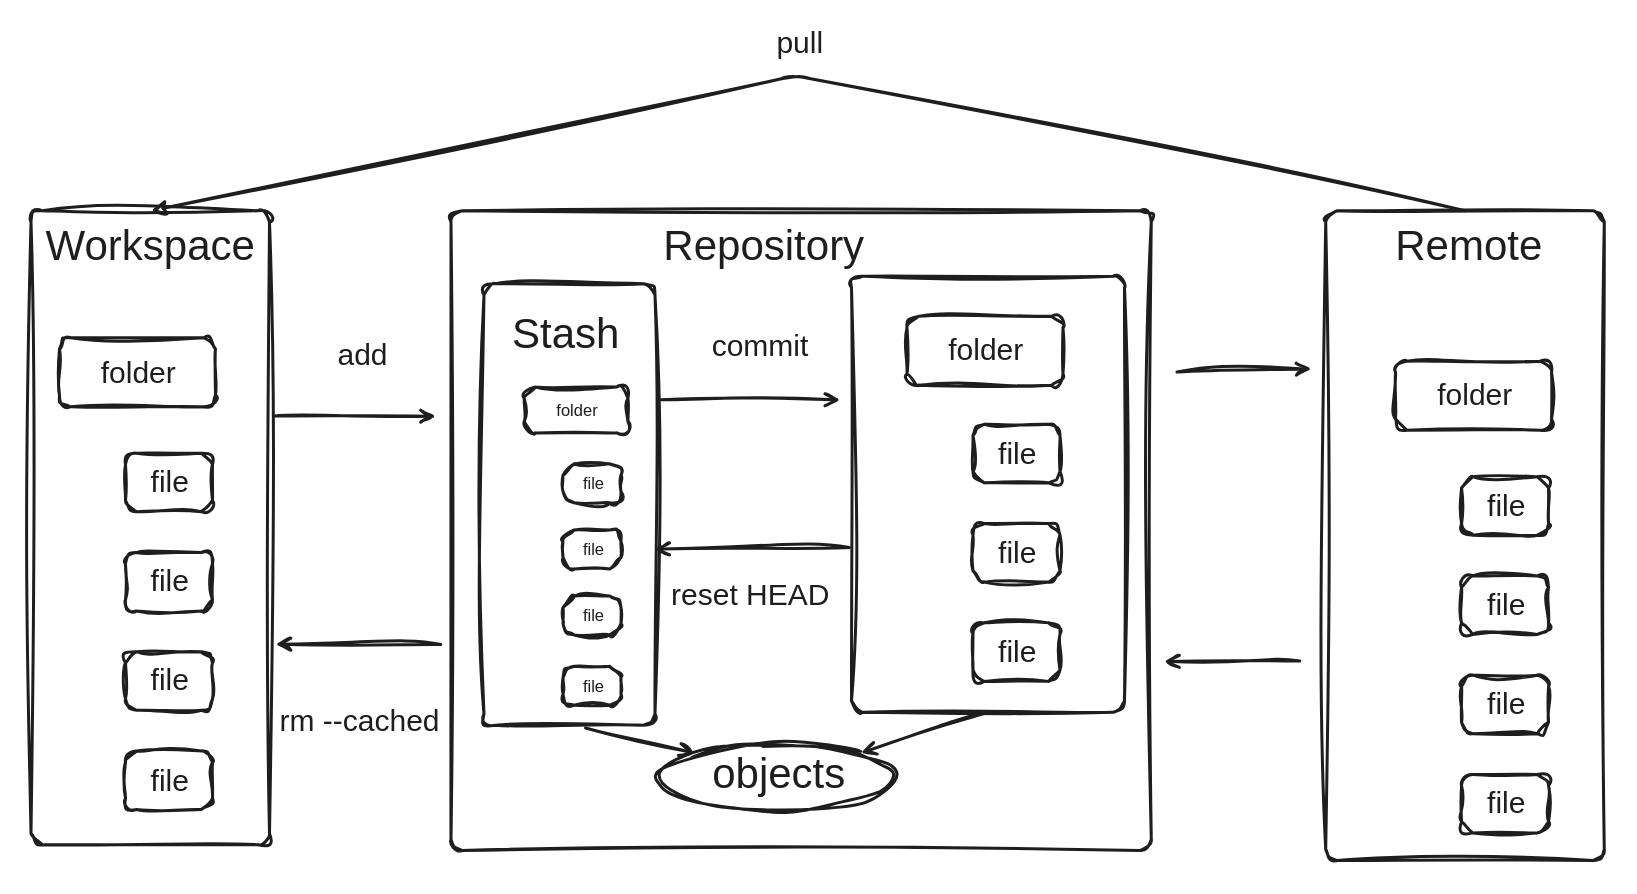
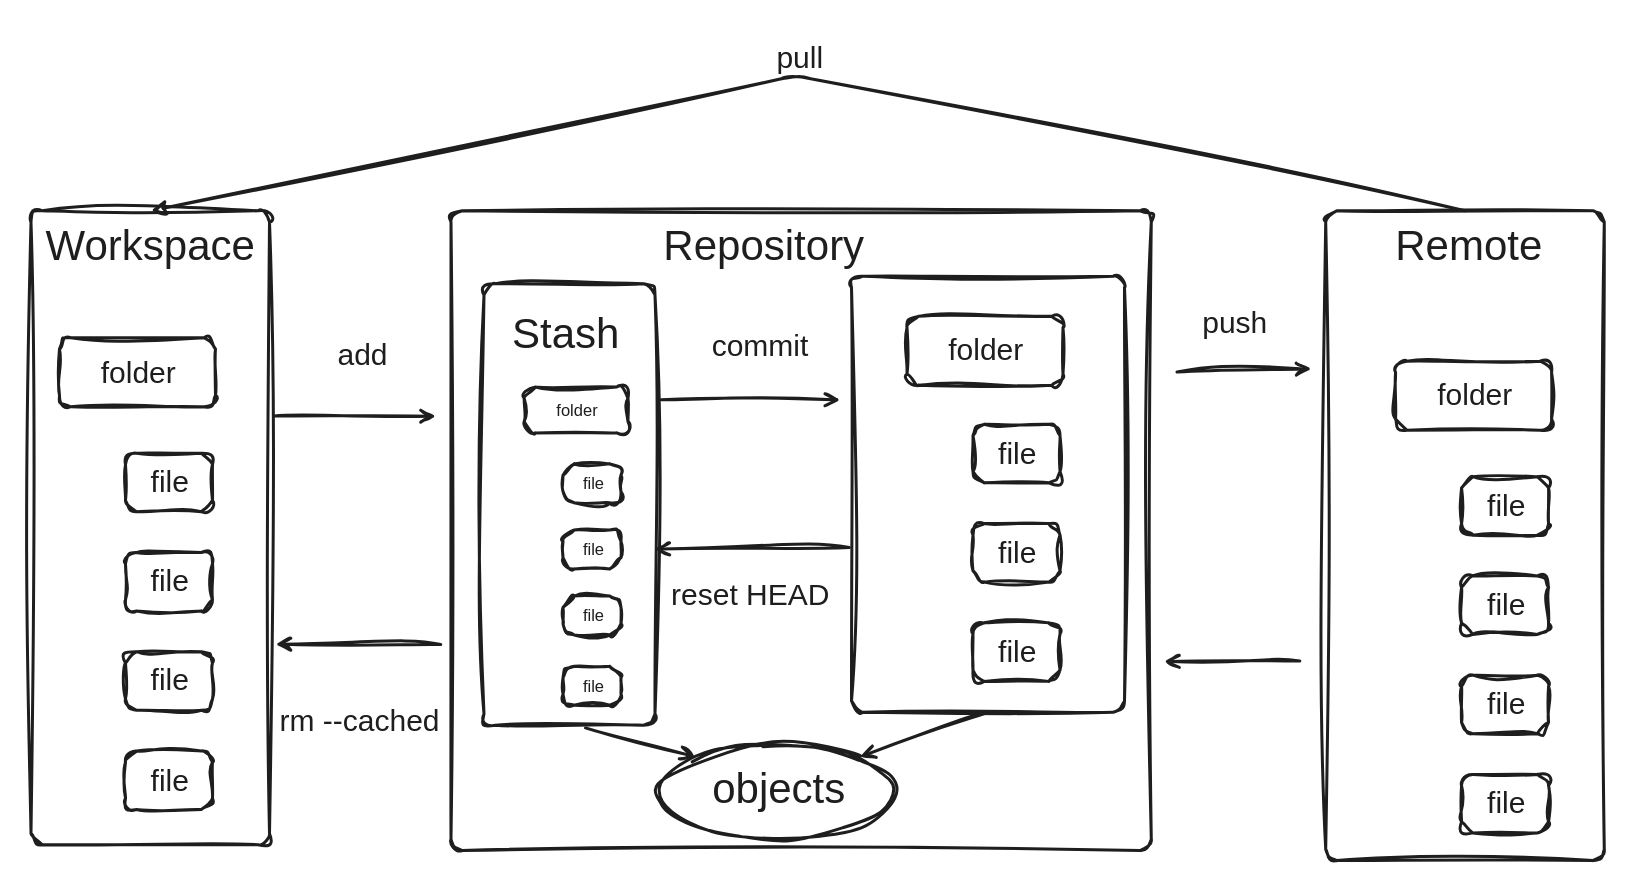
node "pull": moved (801, 50) -> (801, 65)
node "push": added
node "objects": size 234x68 -> 234x96
